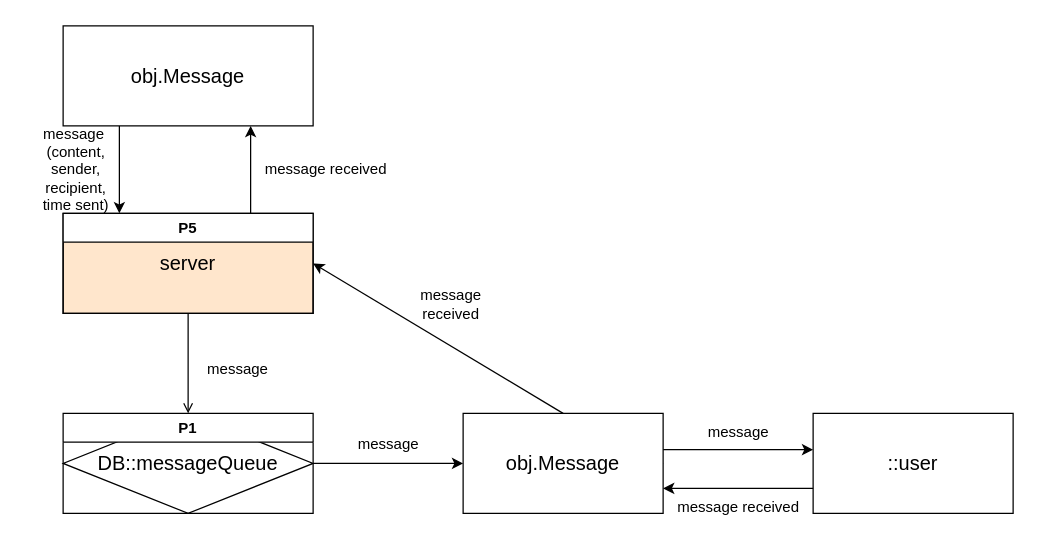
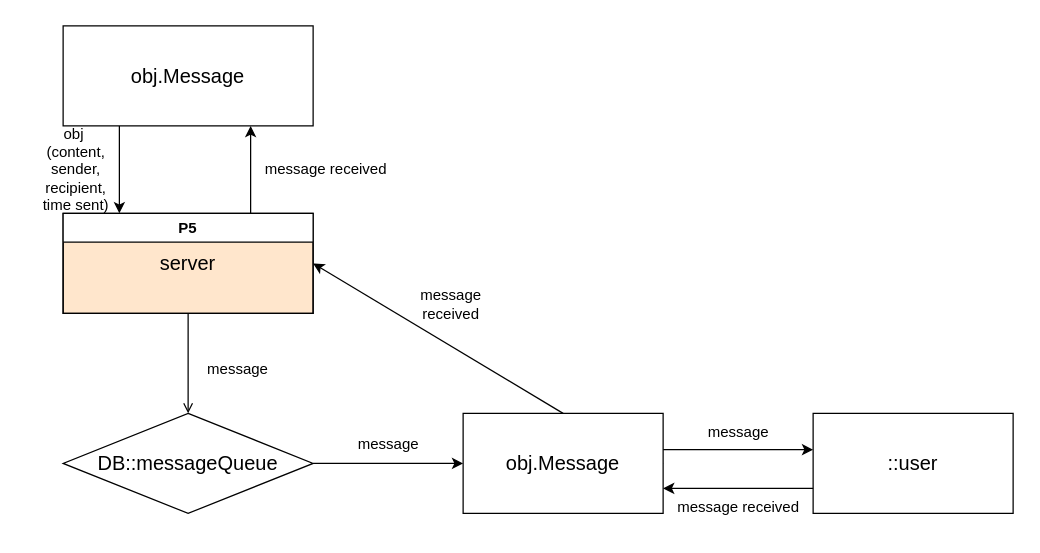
node "message (content, sender, recipient, time sent)": label "message (content, sender, recipient, time sent)" -> "obj (content, sender, recipient, time sent)"
node "P1": removed
